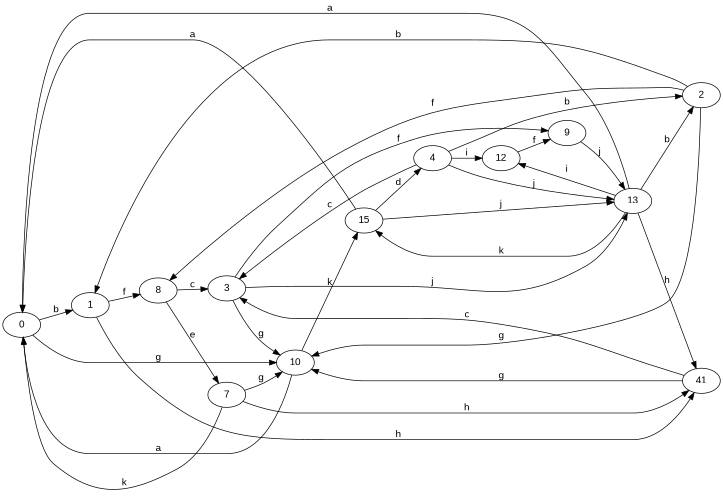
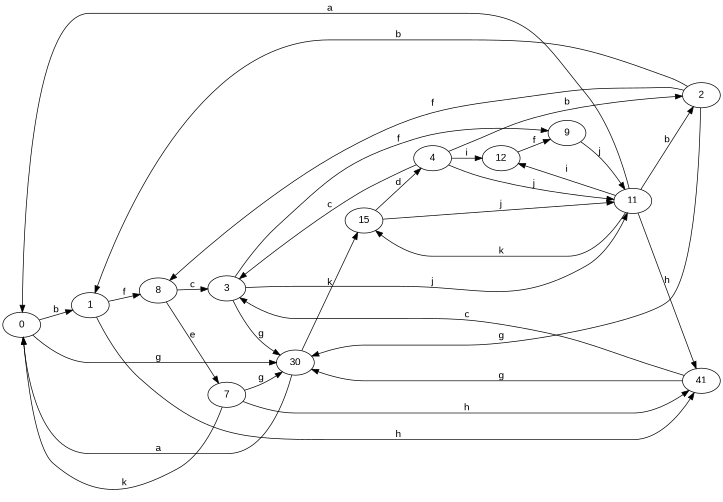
edge "15" -> "0": removed, label "a"
node "13": label "13" -> "11"
node "10": label "10" -> "30"
